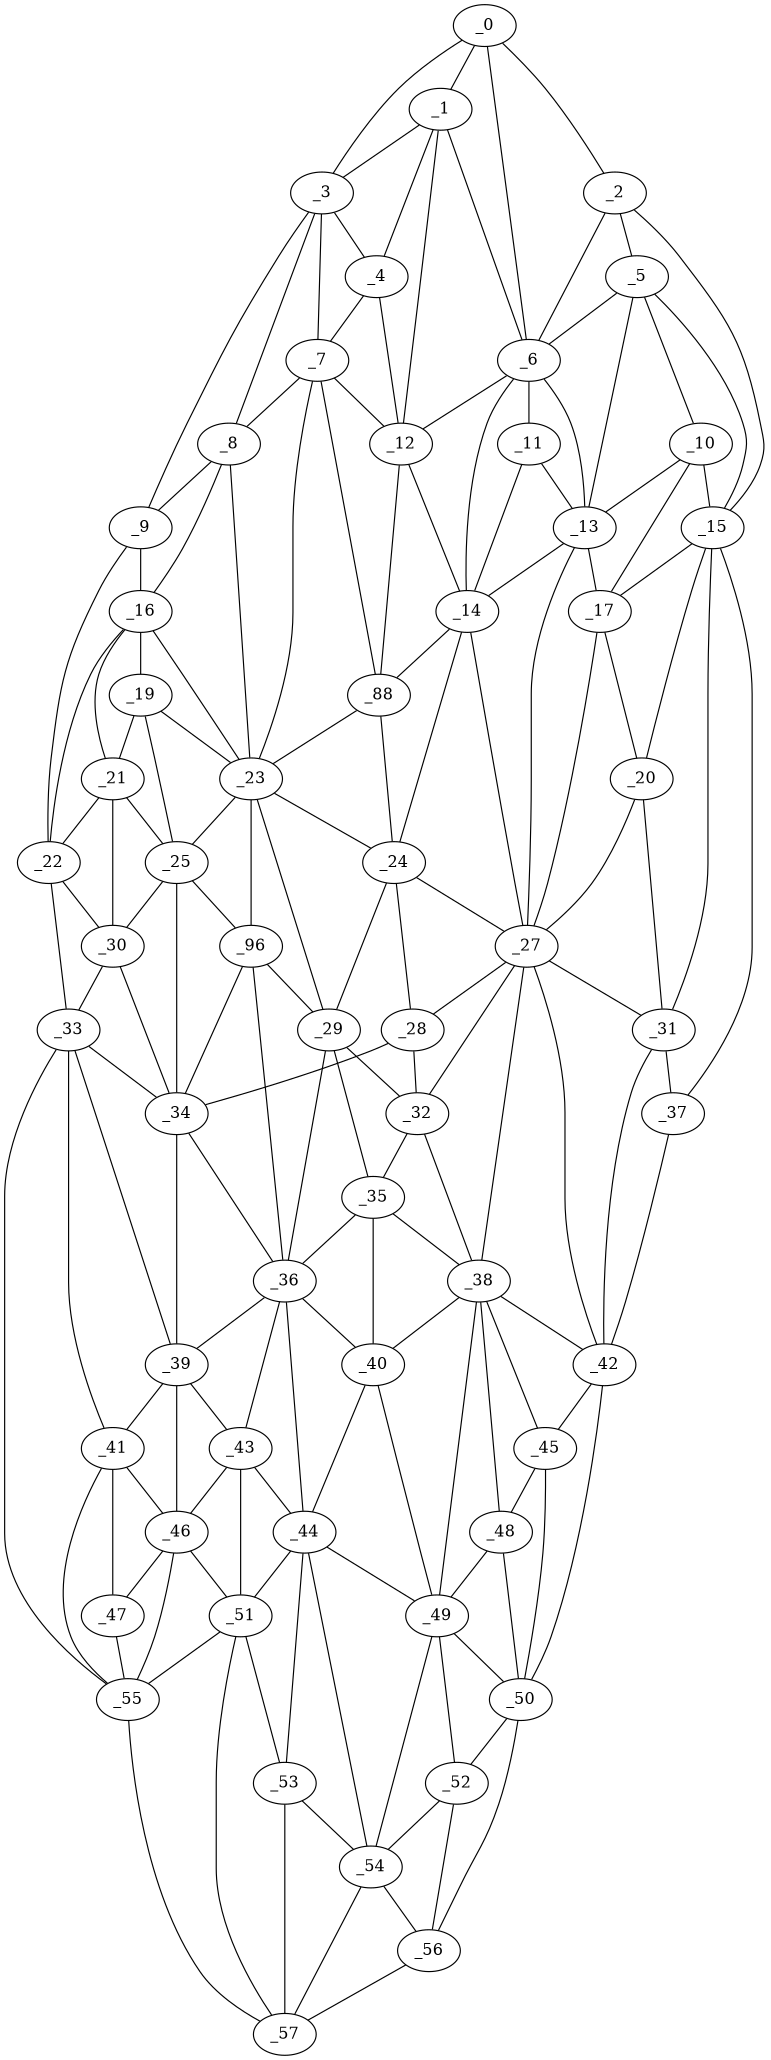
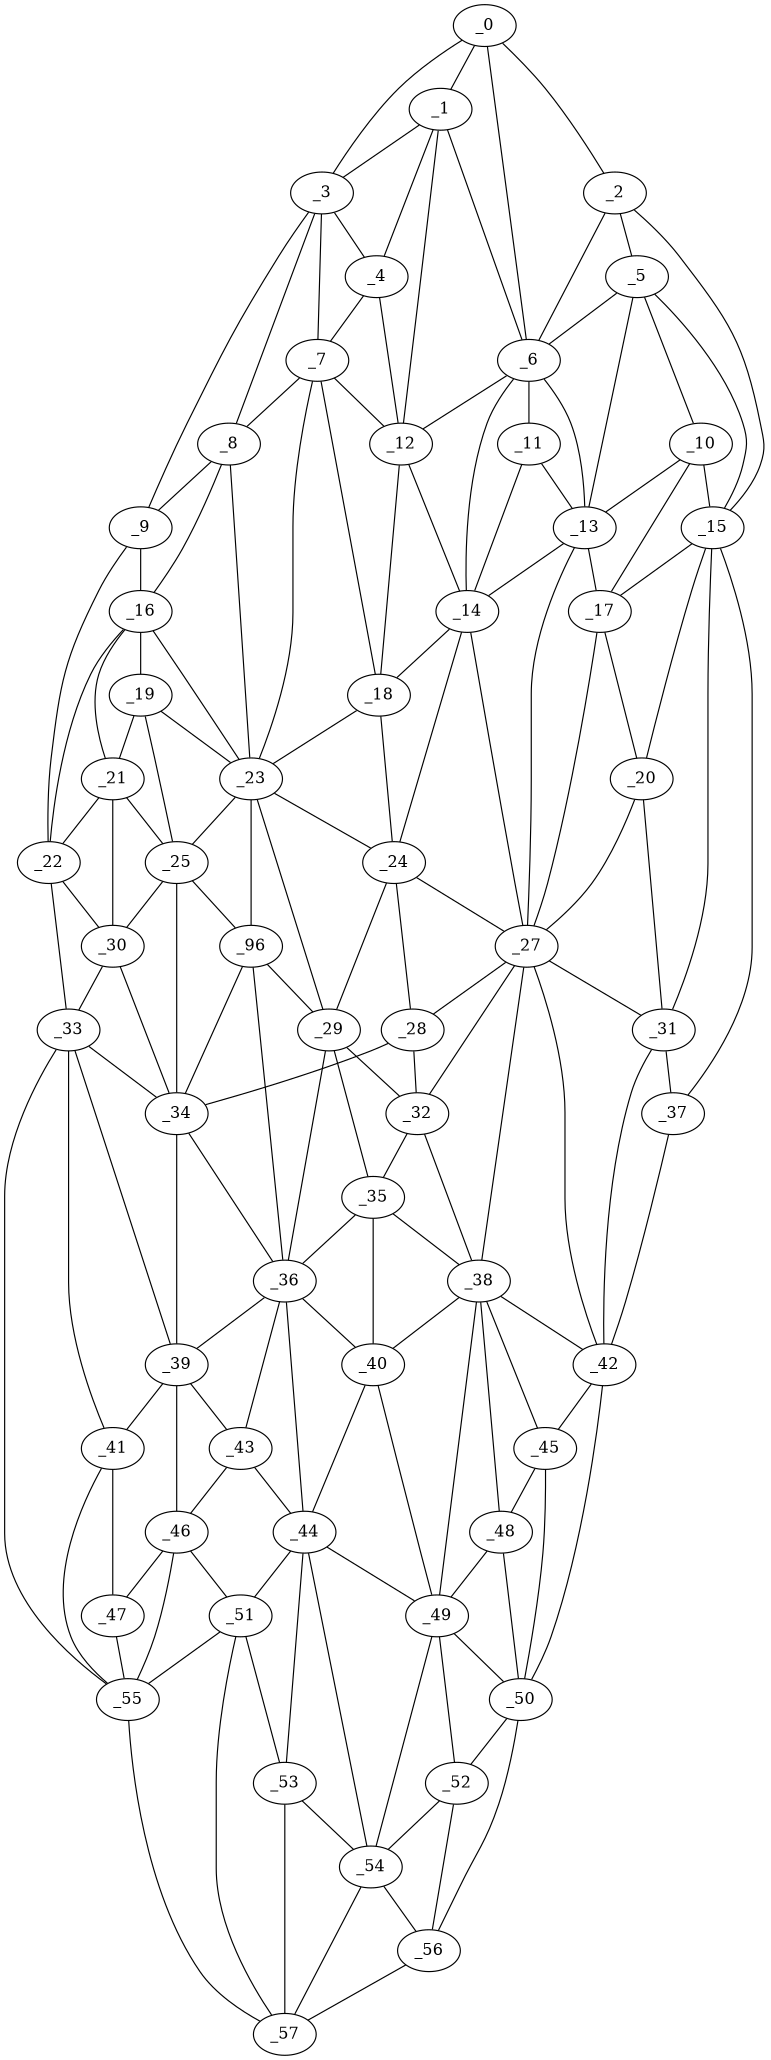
node "_88": label "_88" -> "_18"
edge "_41" -- "_46": removed
edge "_43" -- "_51": removed
